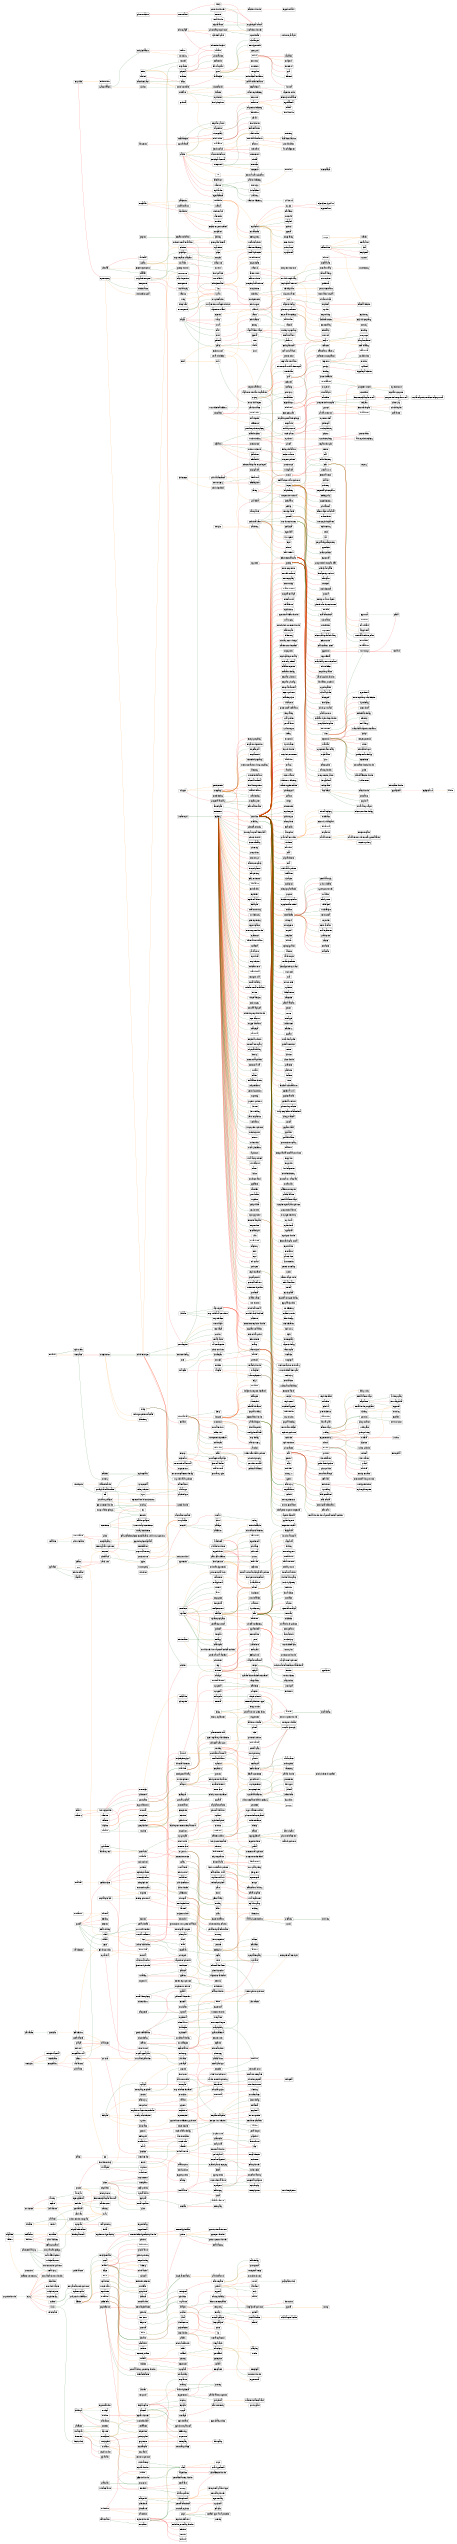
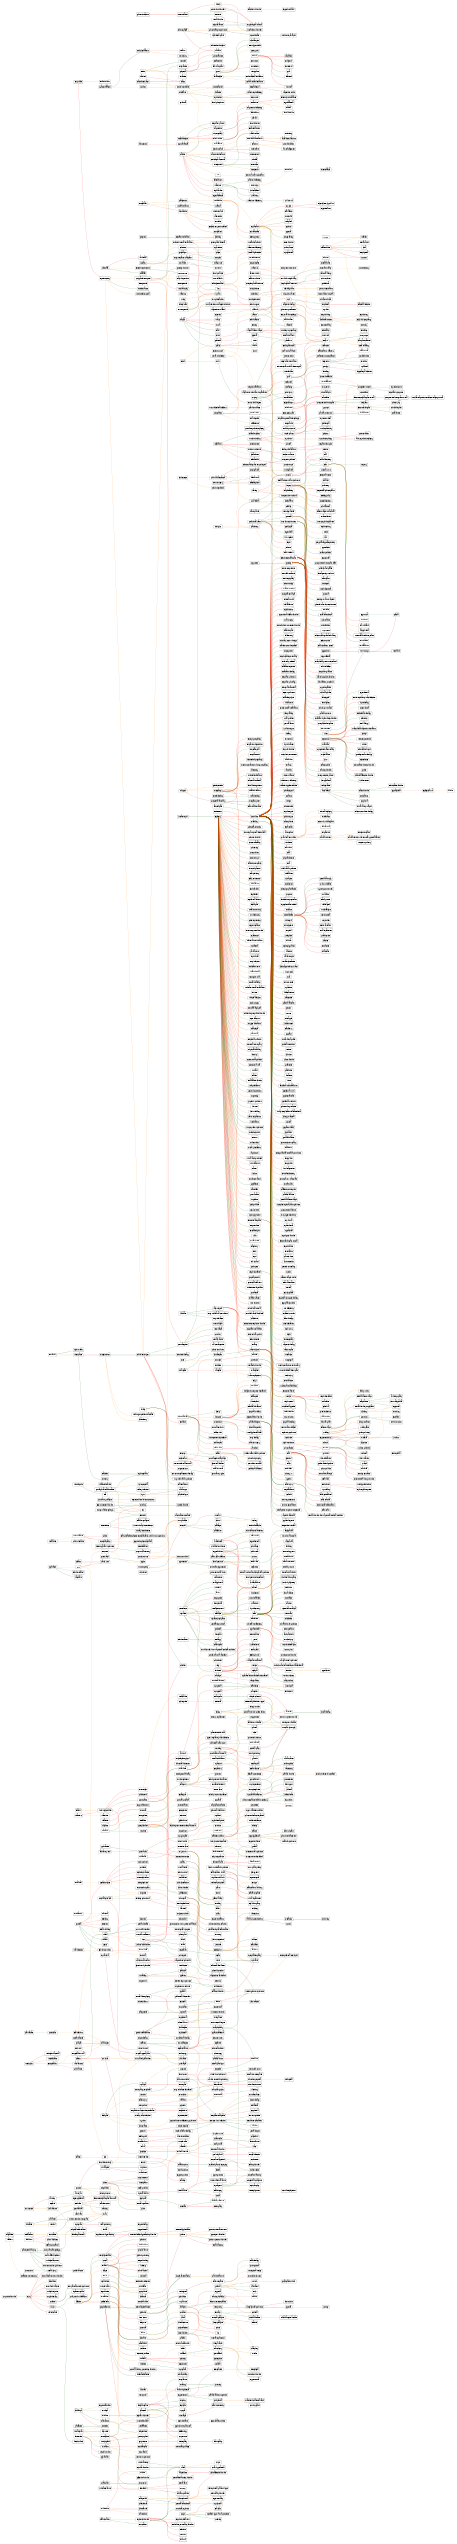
node "Adrenal acid": label "Adrenal acid" -> "Acetic acid"
